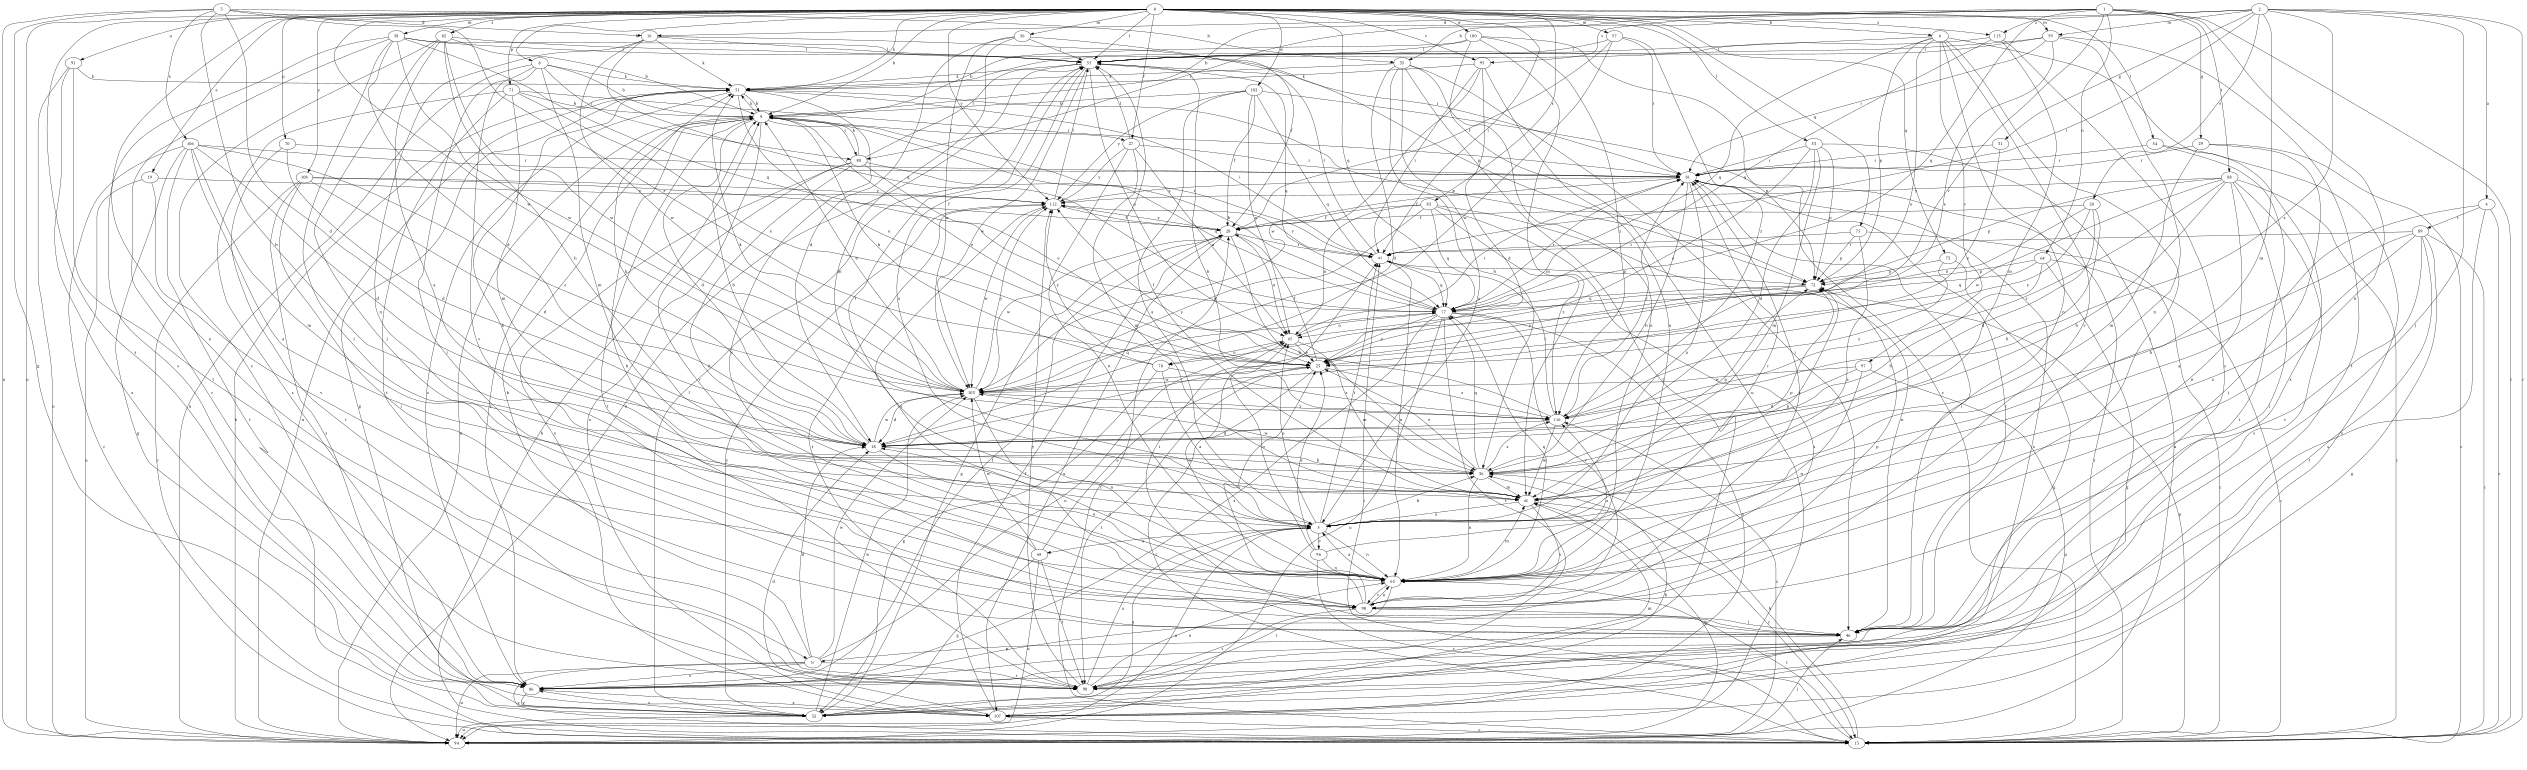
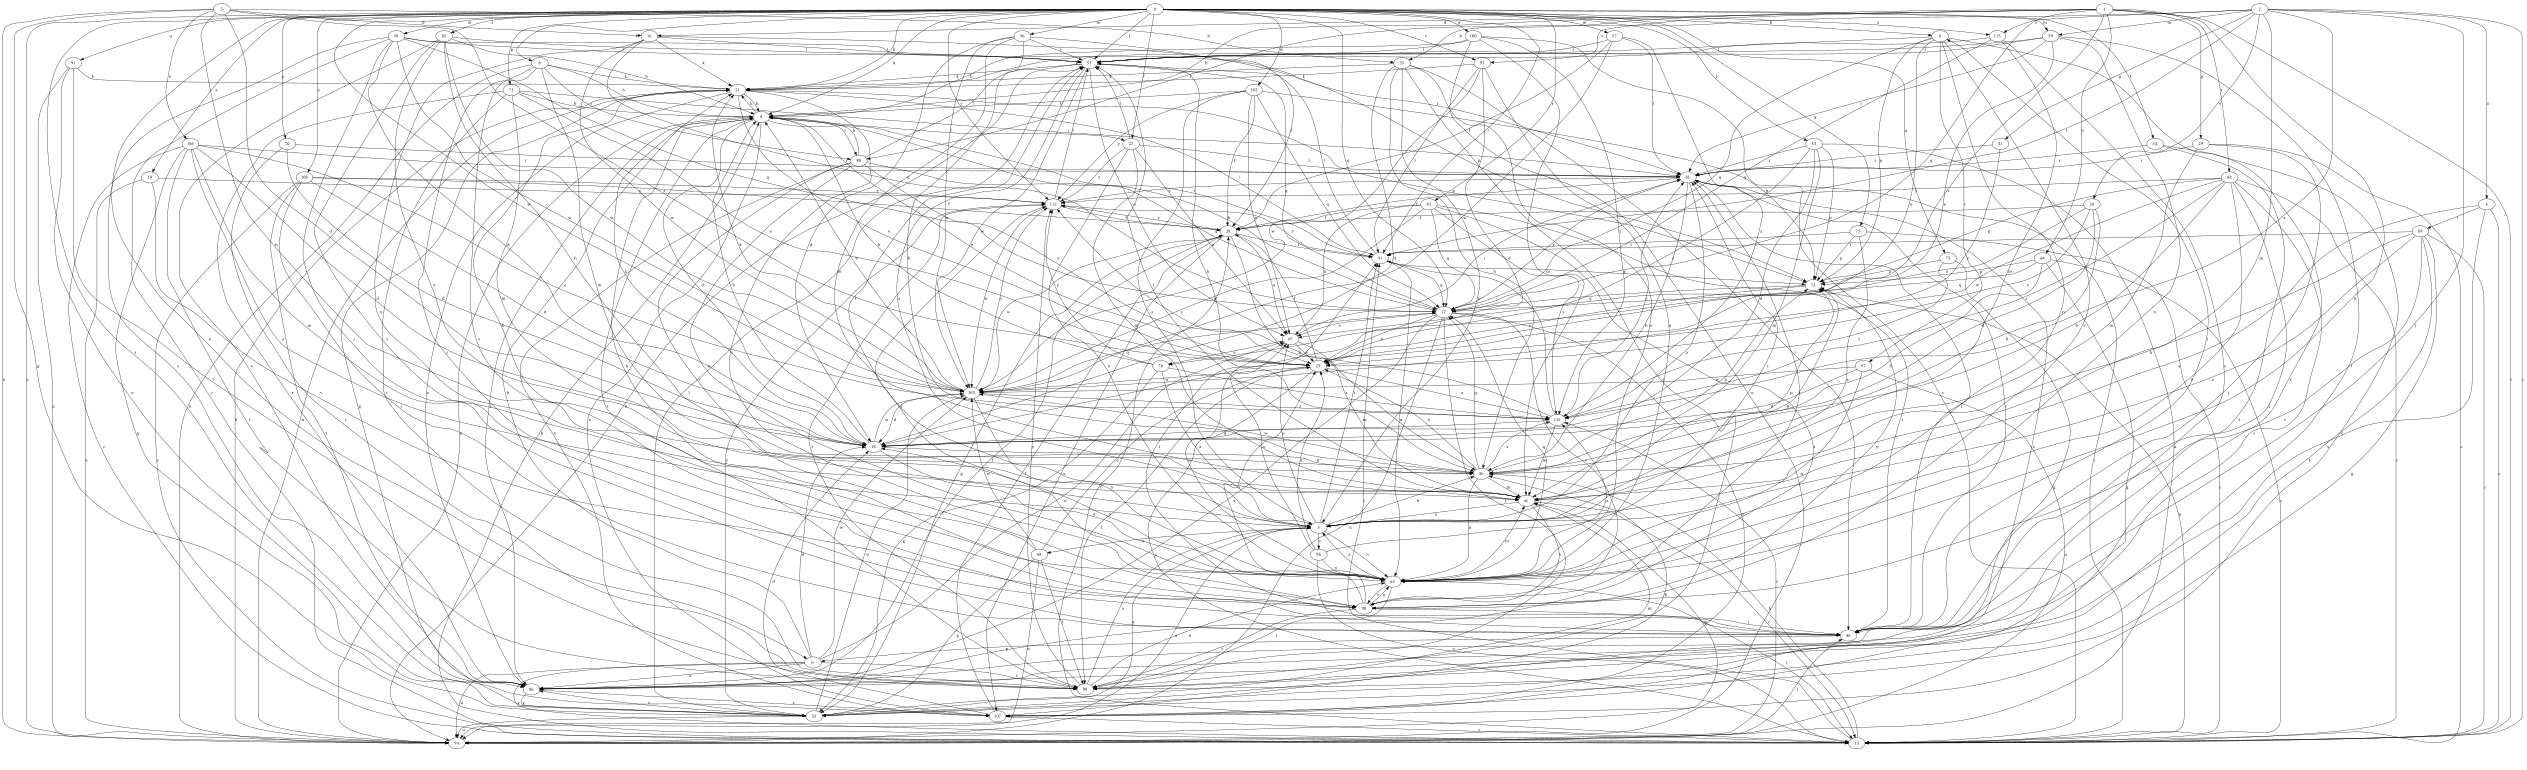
edge "6" -> "46": reversed
edge "56" -> "36": added, label "h"
edge "83" -> "46": label "n" -> "j"
